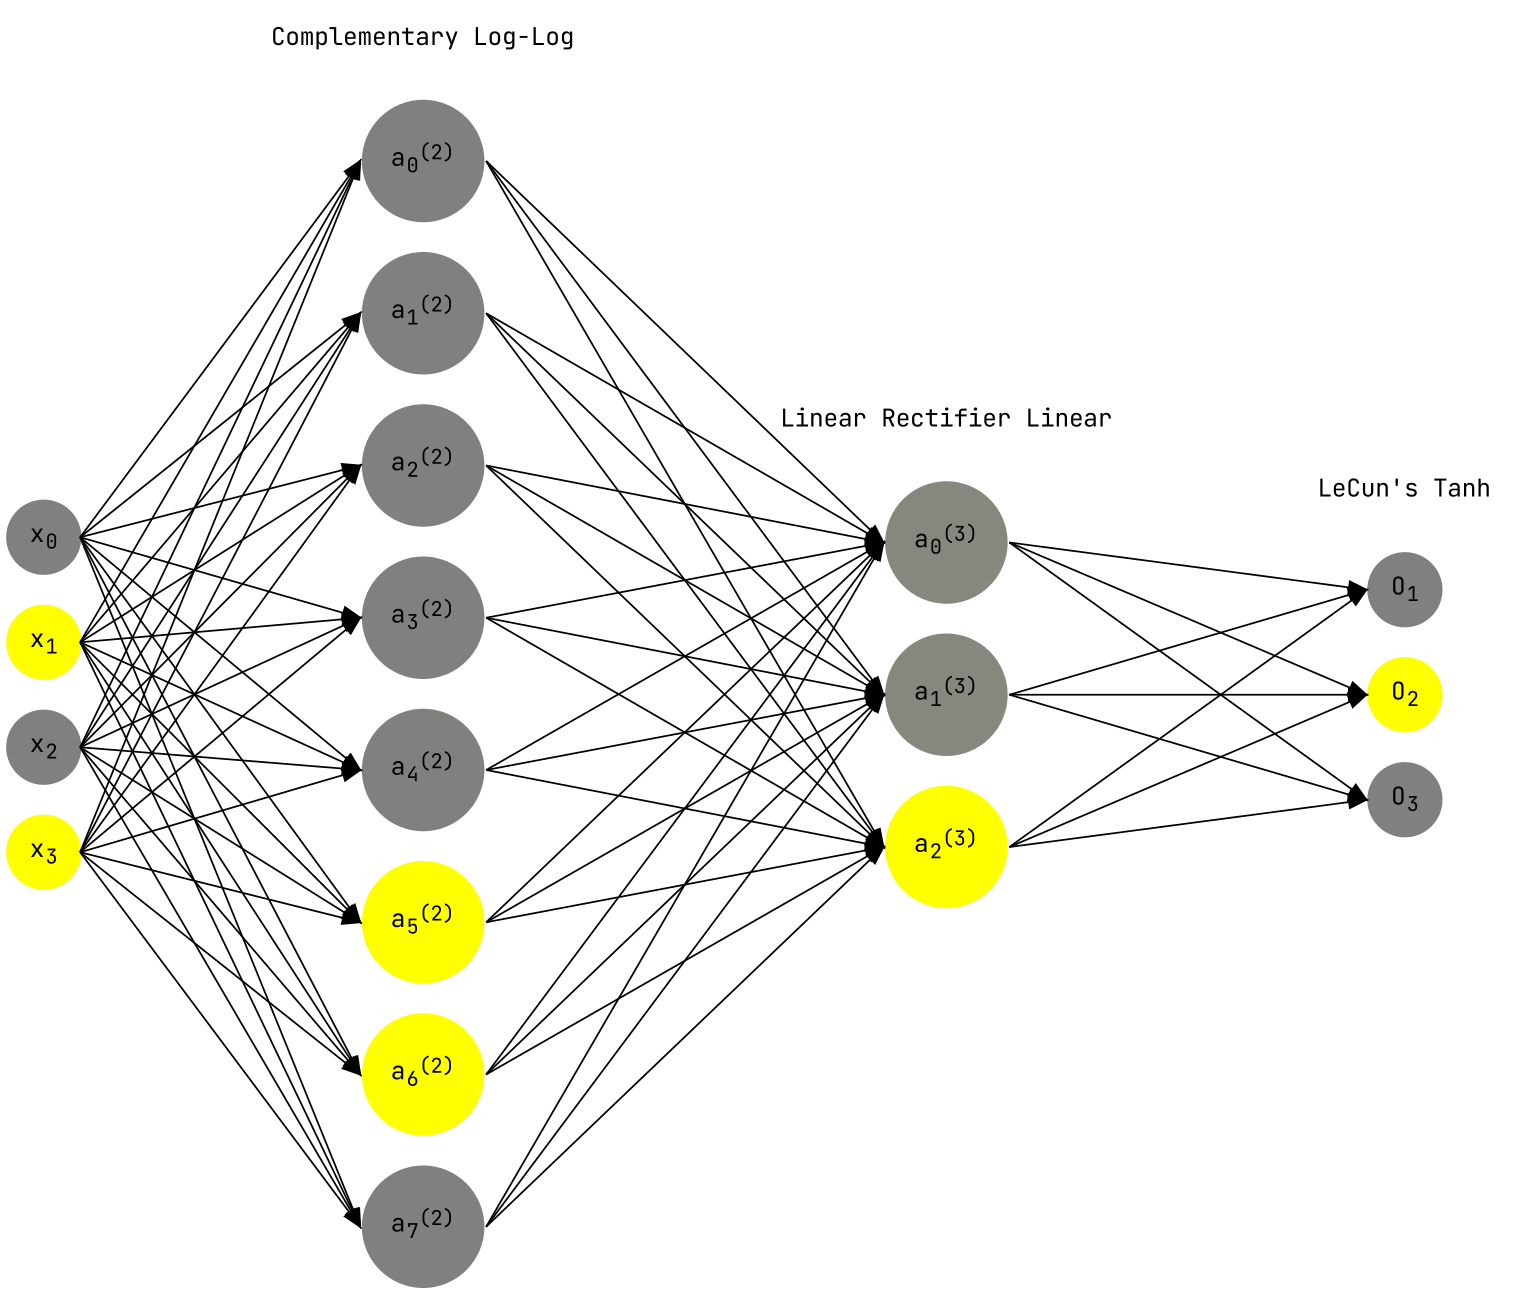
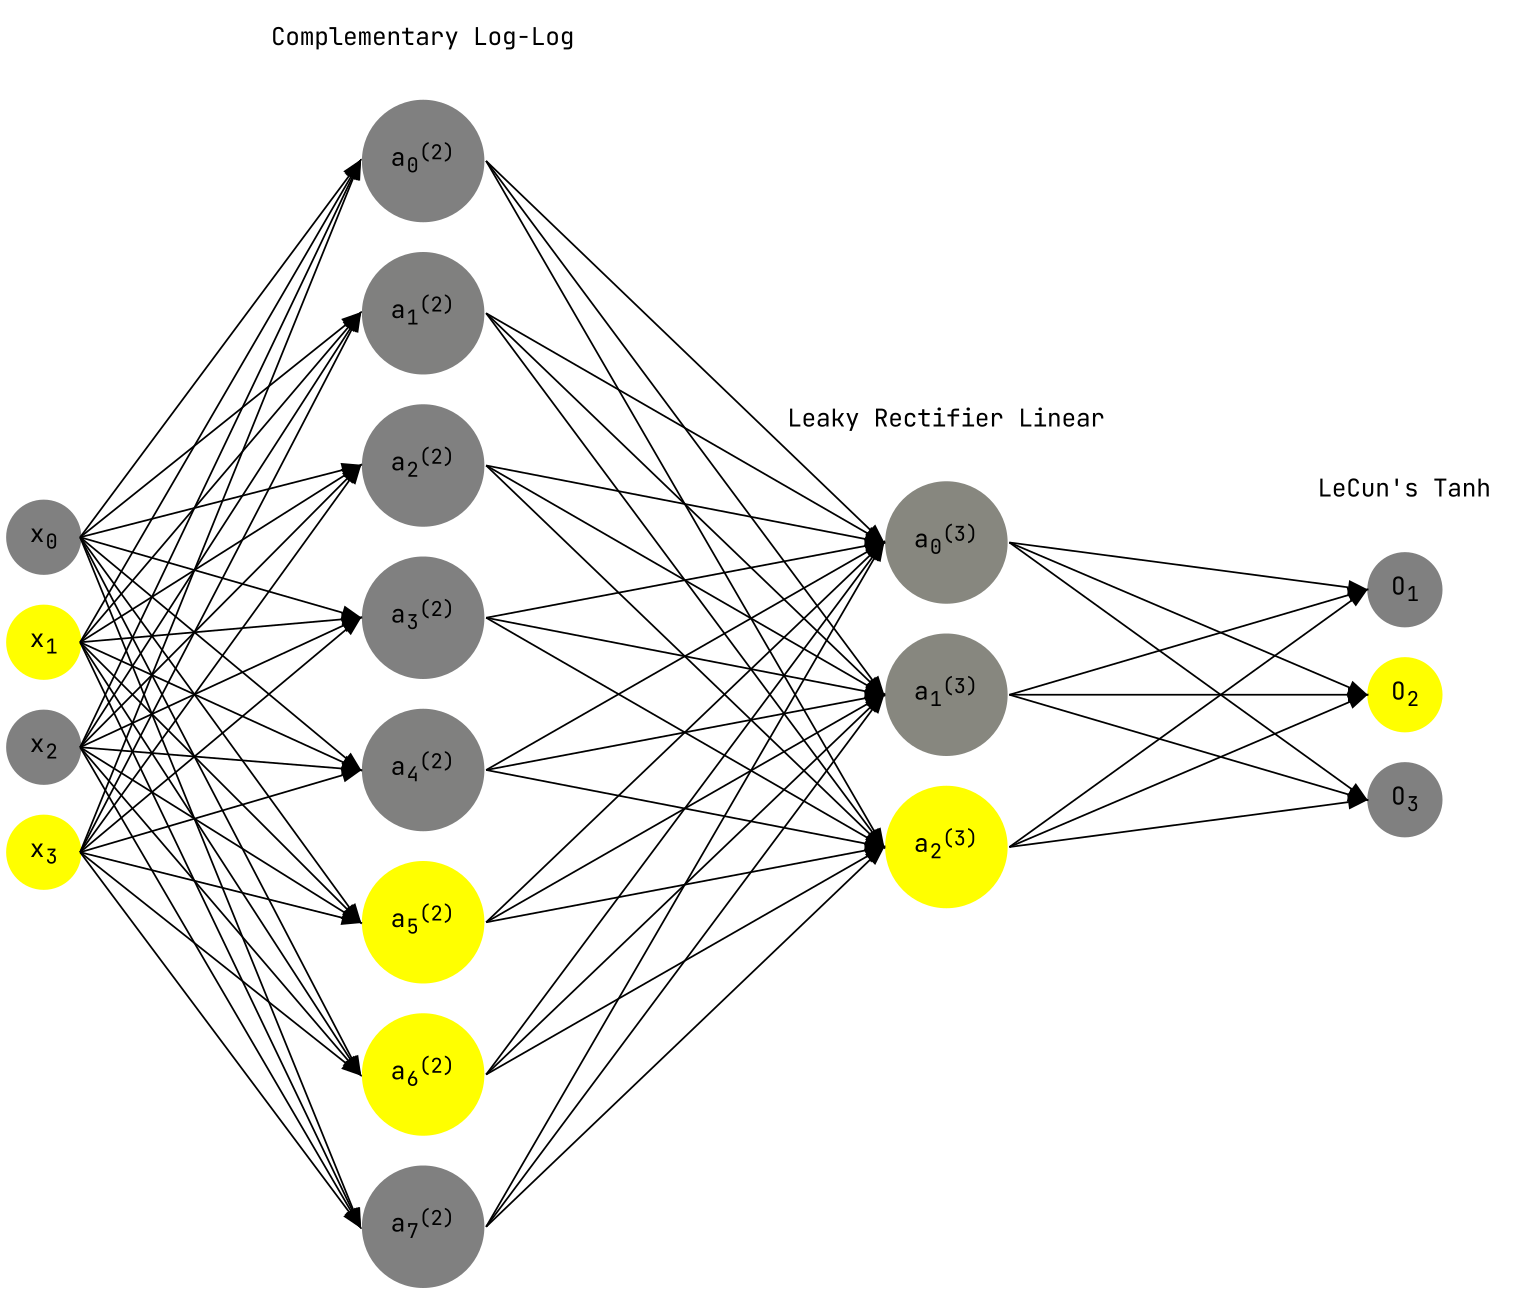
node "Linear Rectifier Linear": label "Linear Rectifier Linear" -> "Leaky Rectifier Linear"
